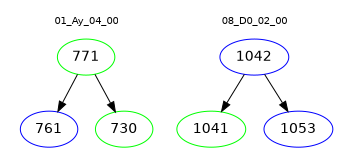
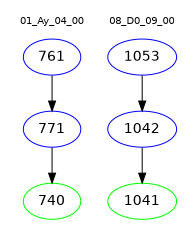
cluster "08_D0_02_00": label "08_D0_02_00" -> "08_D0_09_00"
node "771": color green -> blue
edge "771" -> "761": reversed
edge "1042" -> "1053": reversed
node "730": label "730" -> "740"
